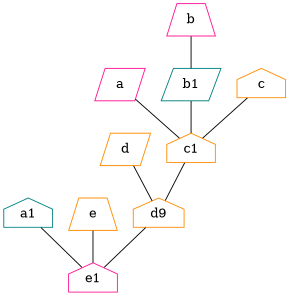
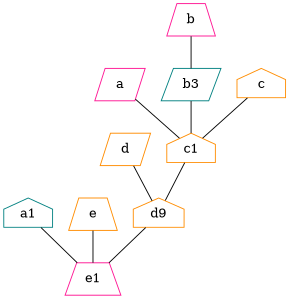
node "b1": label "b1" -> "b3"
node "e1": shape house -> trapezium
